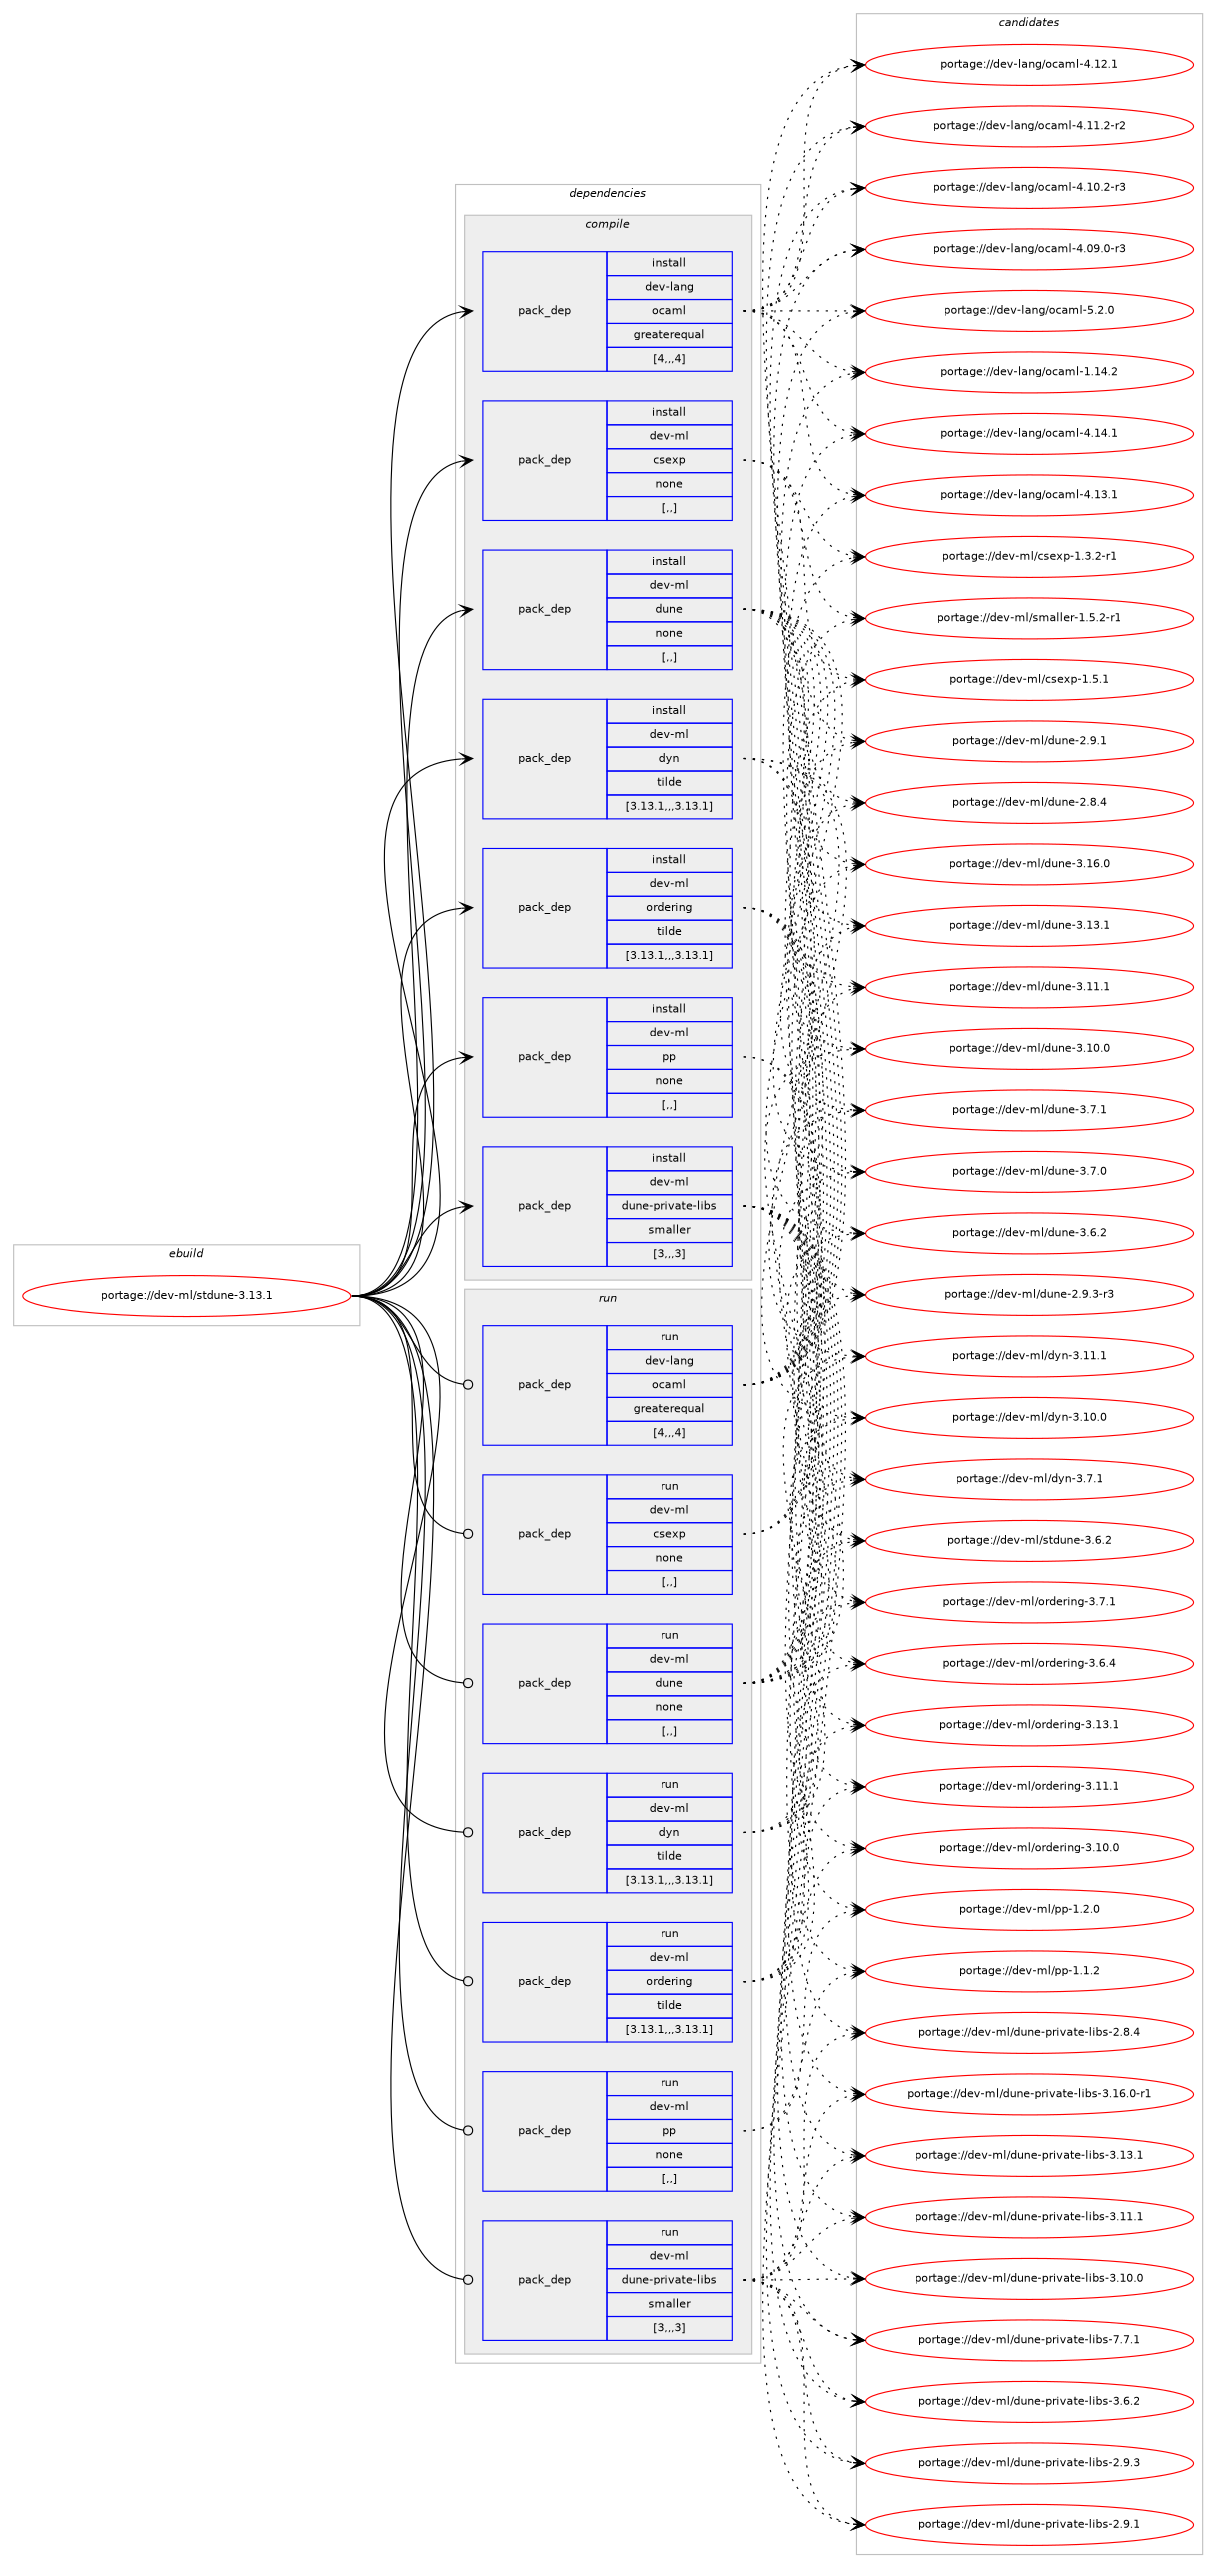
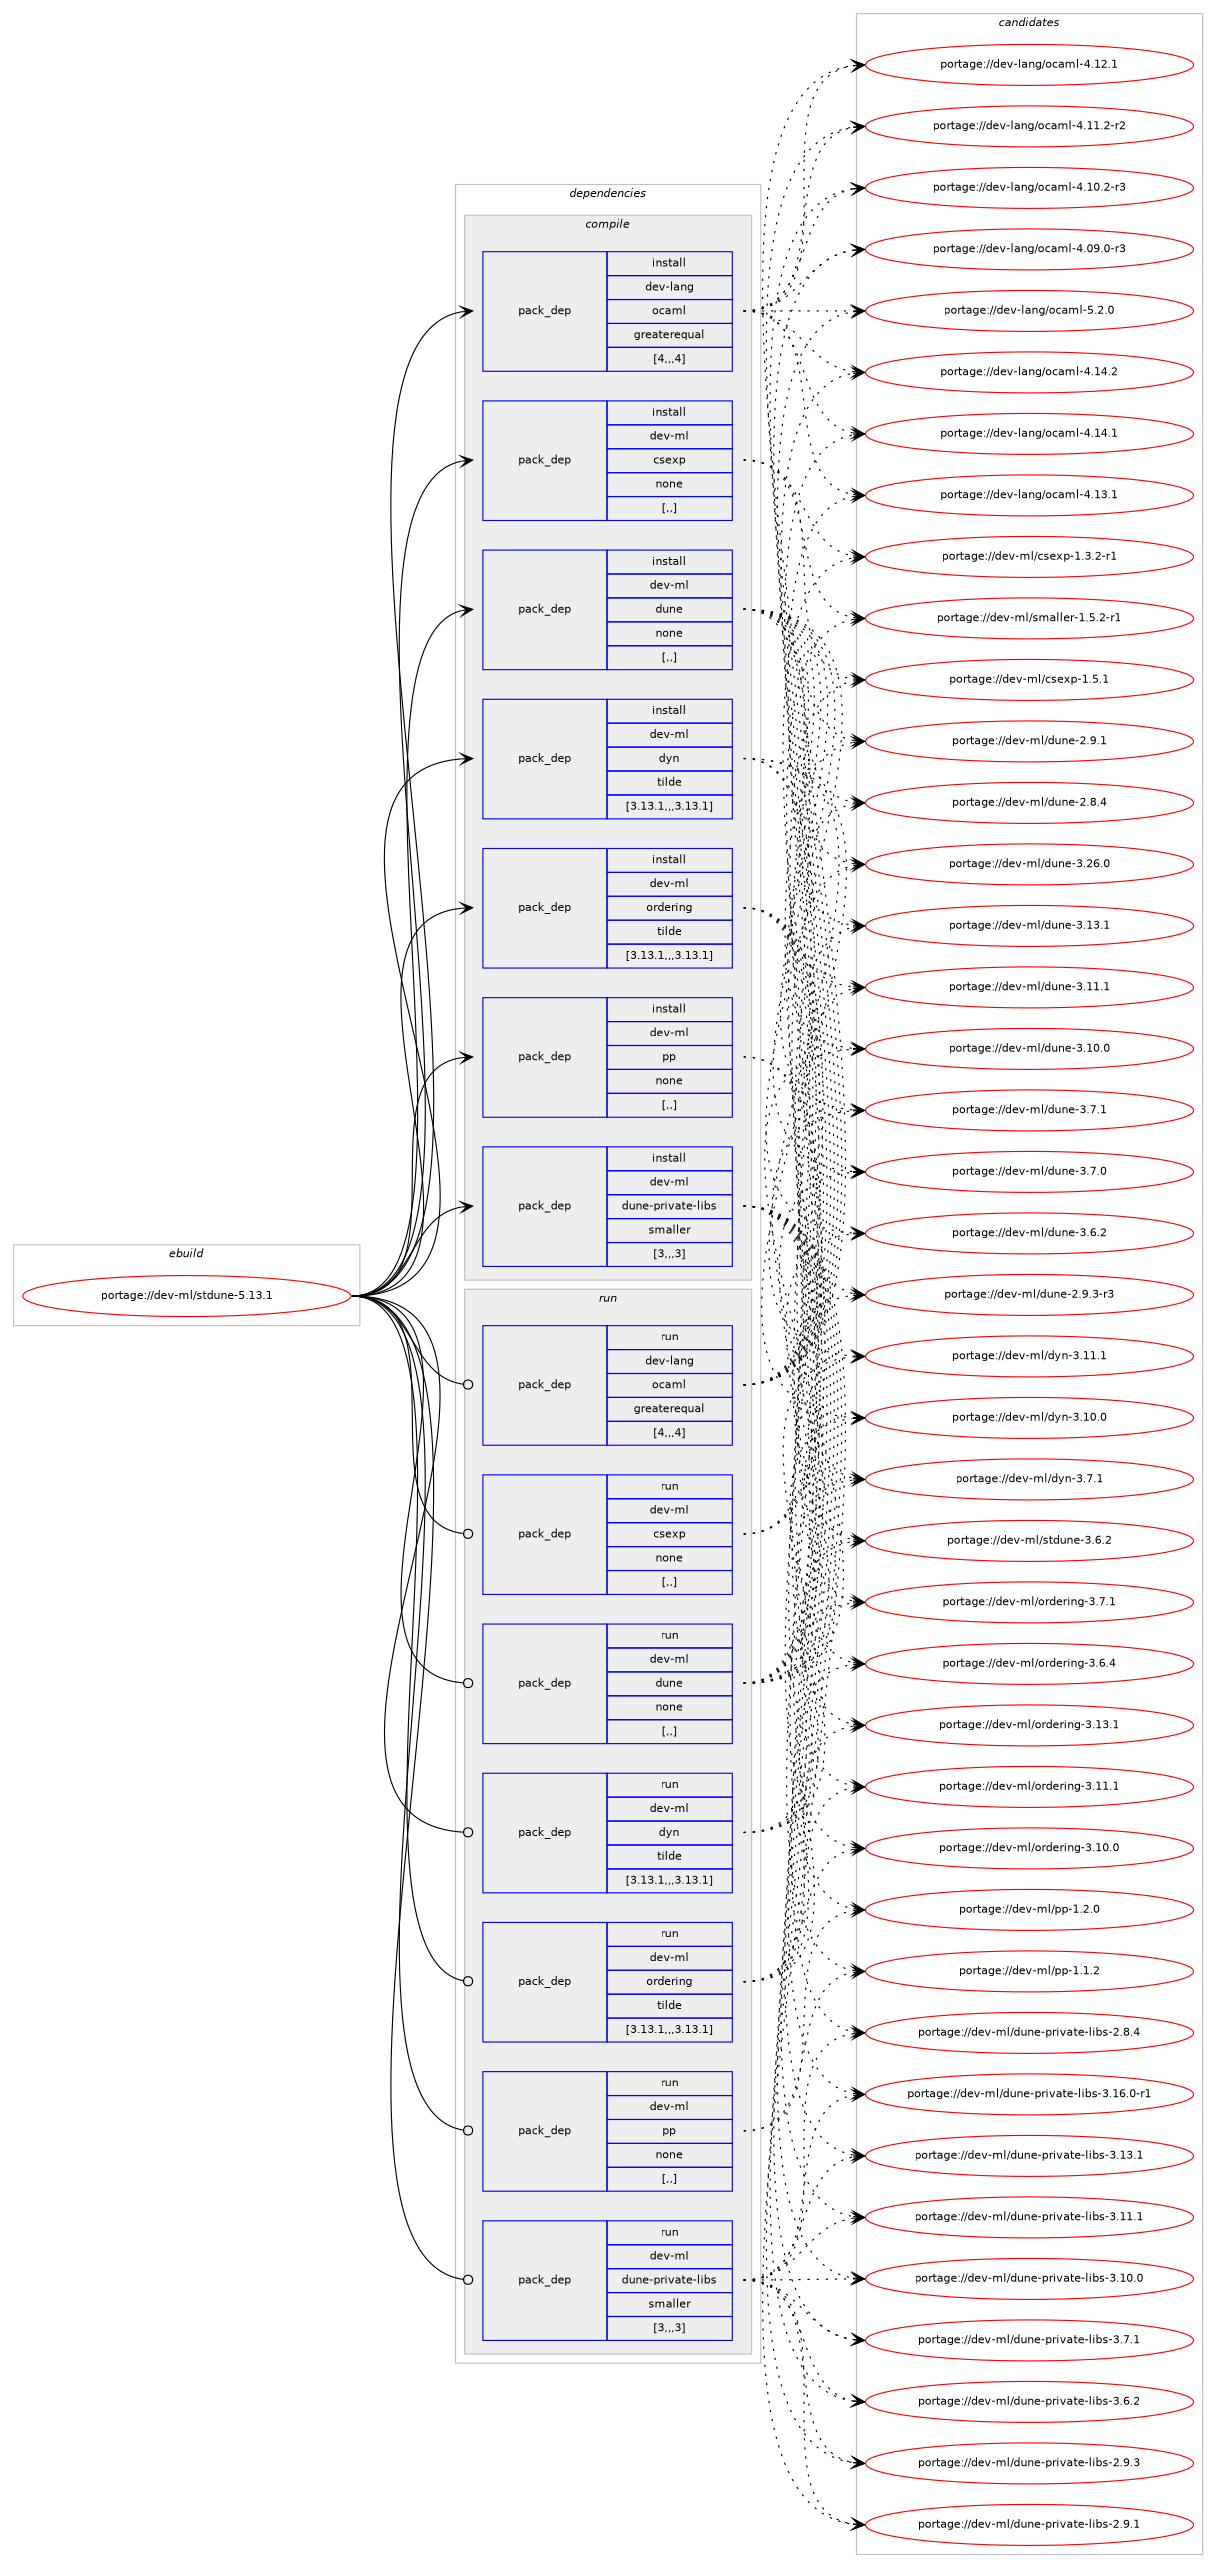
node "portage://dev-lang/ocaml-1.14.2": label "portage://dev-lang/ocaml-1.14.2" -> "portage://dev-lang/ocaml-4.14.2"
node "portage://dev-ml/dune-3.16.0": label "portage://dev-ml/dune-3.16.0" -> "portage://dev-ml/dune-3.26.0"
node "portage://dev-ml/stdune-3.13.1": label "portage://dev-ml/stdune-3.13.1" -> "portage://dev-ml/stdune-5.13.1"
node "portage://dev-ml/dune-private-libs-7.7.1": label "portage://dev-ml/dune-private-libs-7.7.1" -> "portage://dev-ml/dune-private-libs-3.7.1"
